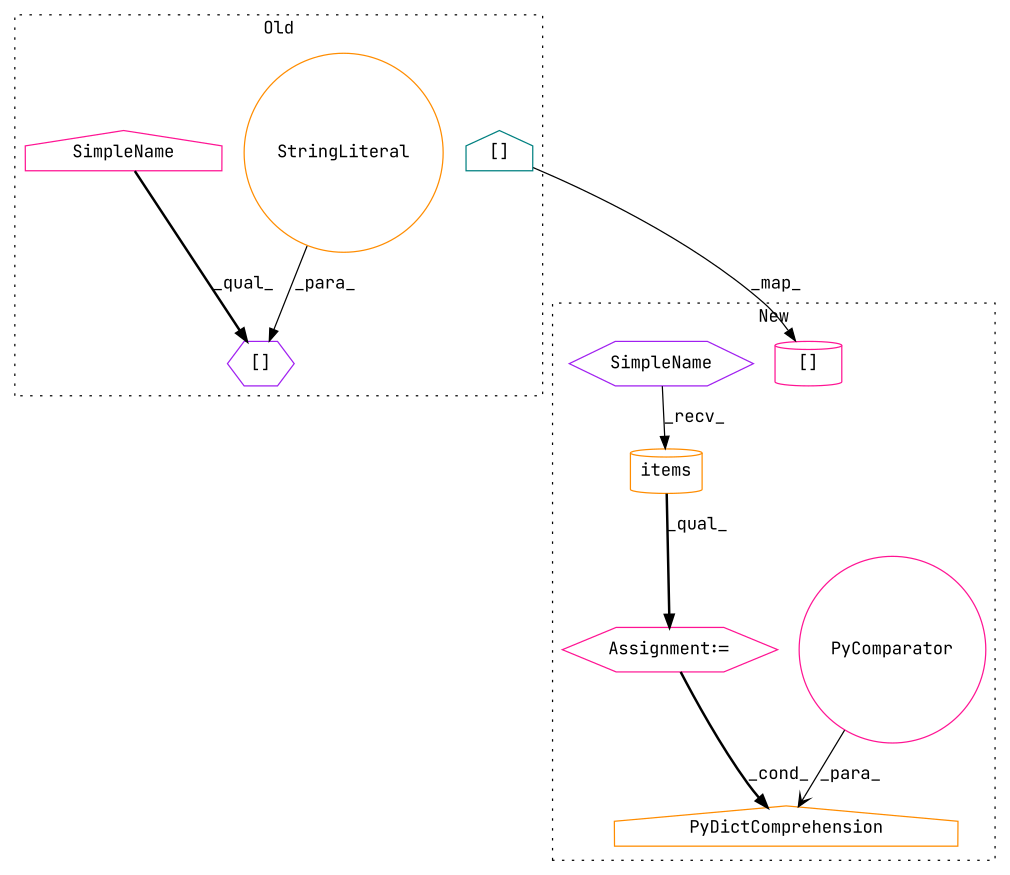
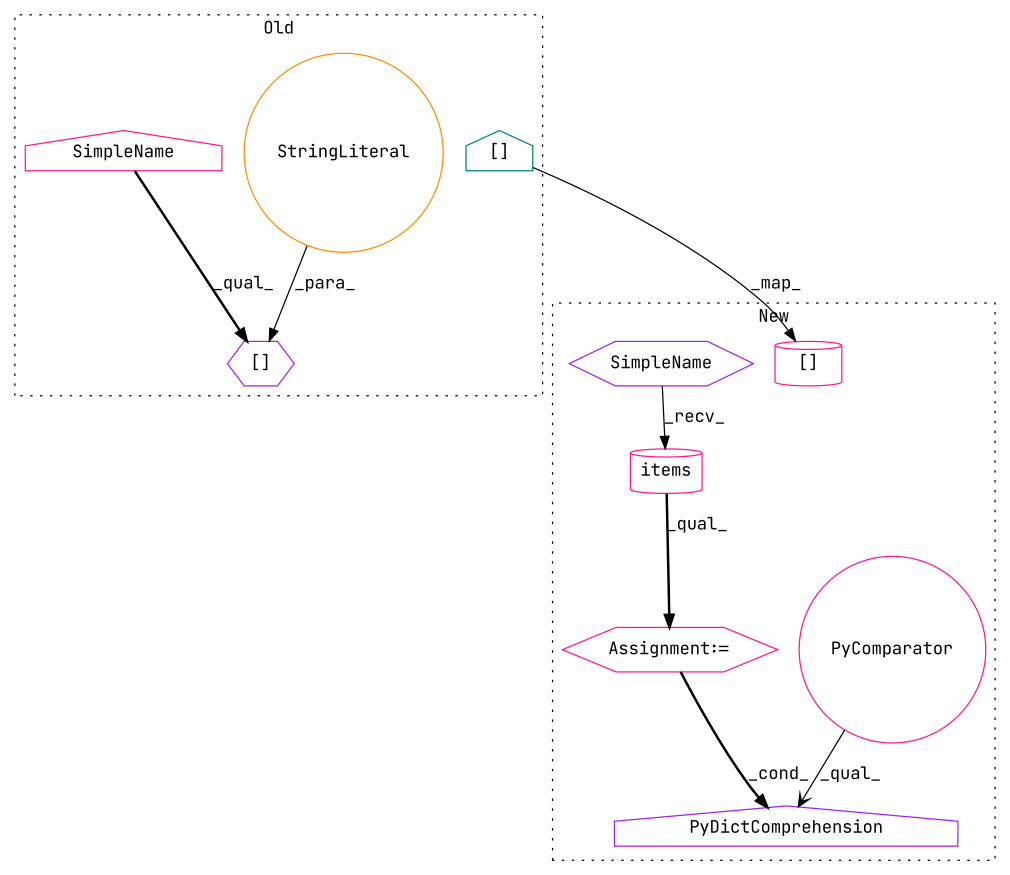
node "items": color darkorange -> deeppink
edge "PyComparator" -> "PyDictComprehension": label "_para_" -> "_qual_"
node "PyDictComprehension": color darkorange -> purple
